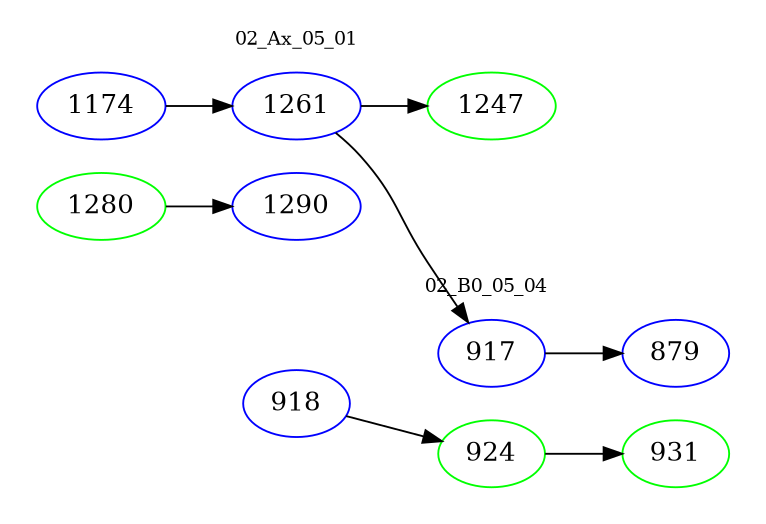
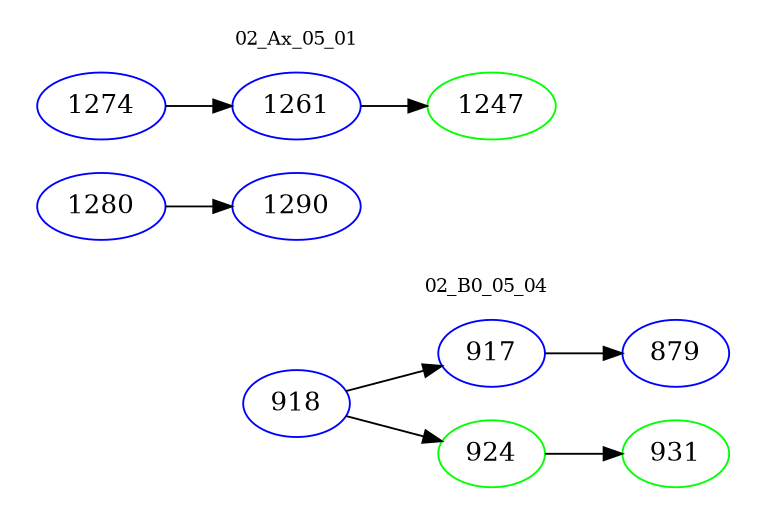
node "1174": label "1174" -> "1274"
node "1280": color green -> blue
edge "1261" -> "917": now "918" -> "917"
